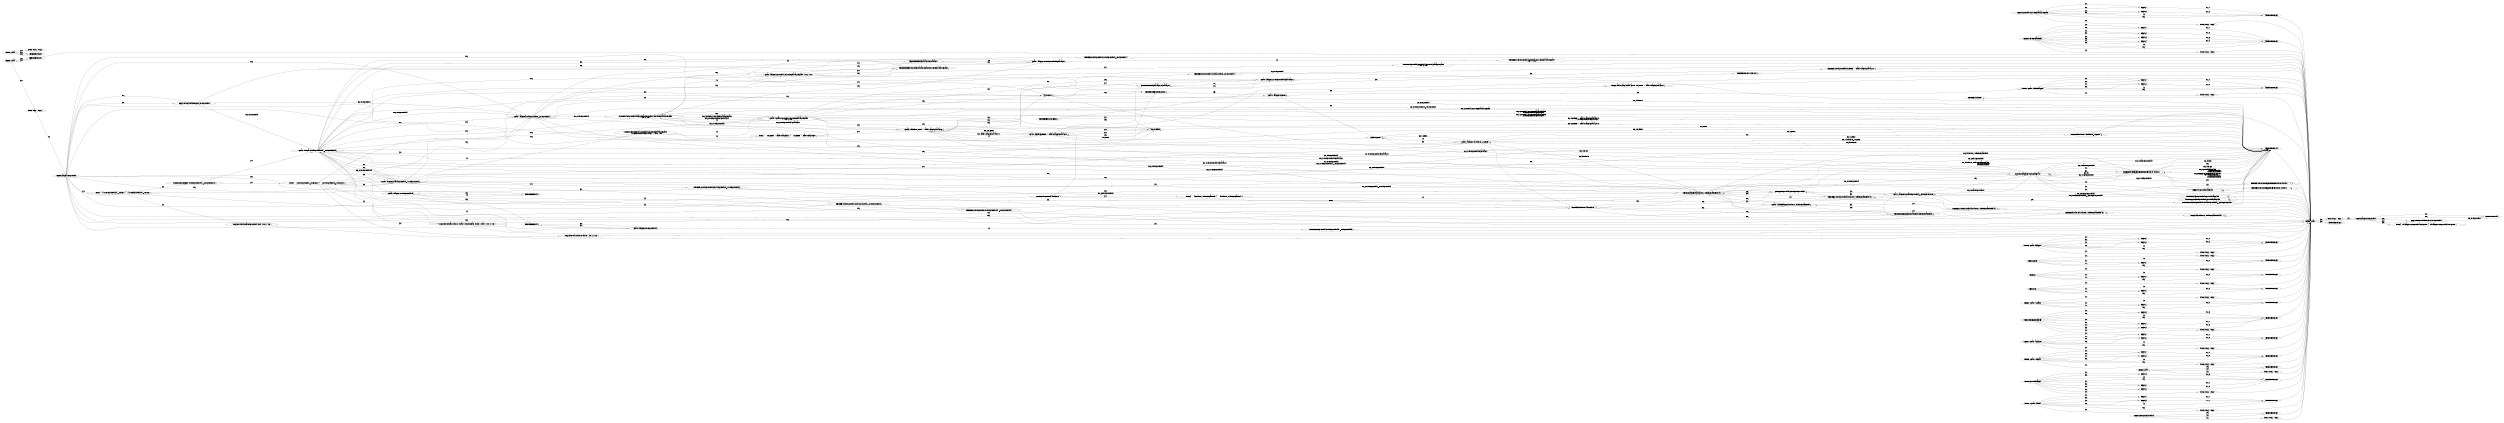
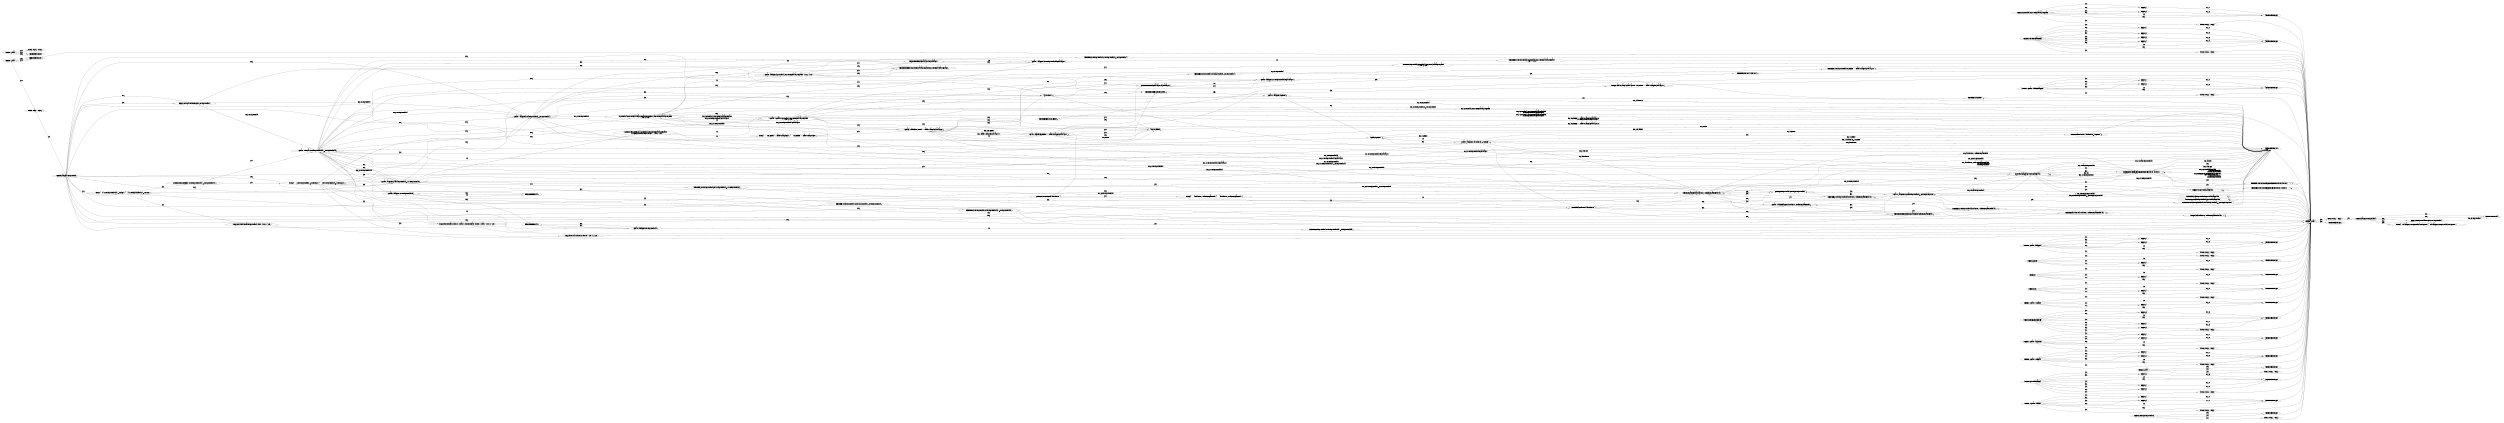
edge "(<operator>.fieldAccess,it.GetNext)" -> "(METHOD,<operator>.indirectFieldAccess)": now "(<operator>.fieldAccess,it.GetNext)" -> "(IDENTIFIER,it,it.GetNext())"
edge "(CONTROL_STRUCTURE,IF,if (first_observer))" -> "(IDENTIFIER,first_observer,if (first_observer))": label "ERROR: " -> "AST: "
